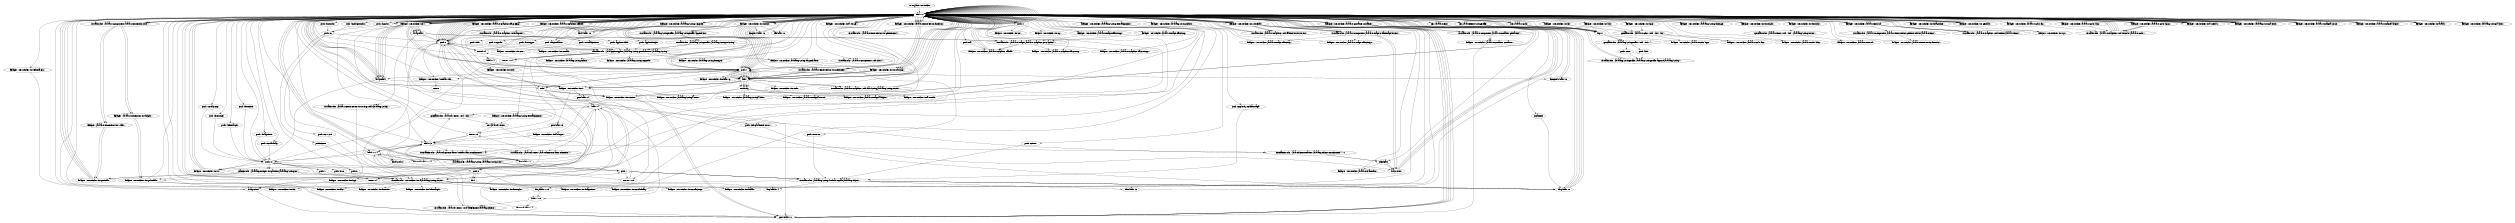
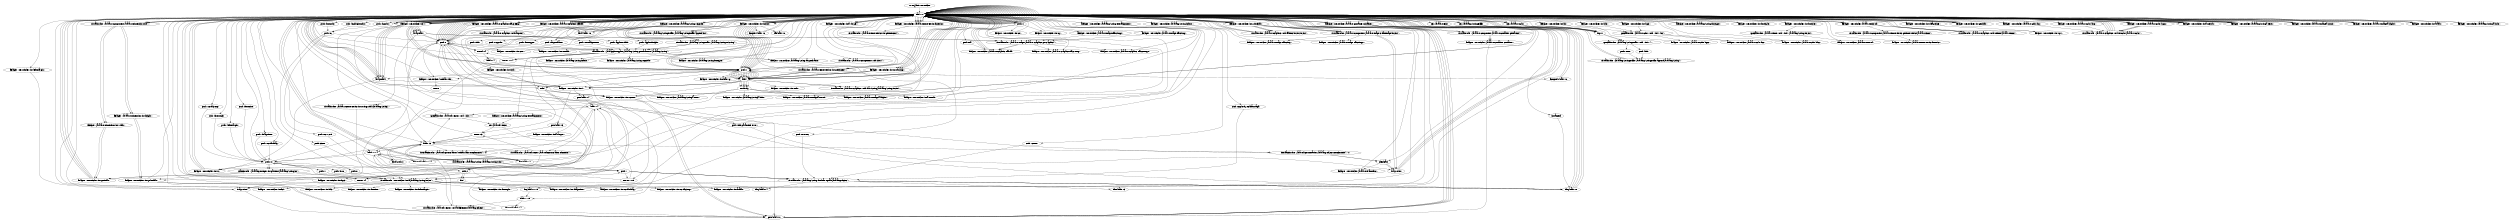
node "new java.setFont.StringBuffer": label "new java.setFont.StringBuffer" -> "new java.lang.StringBuffer"
